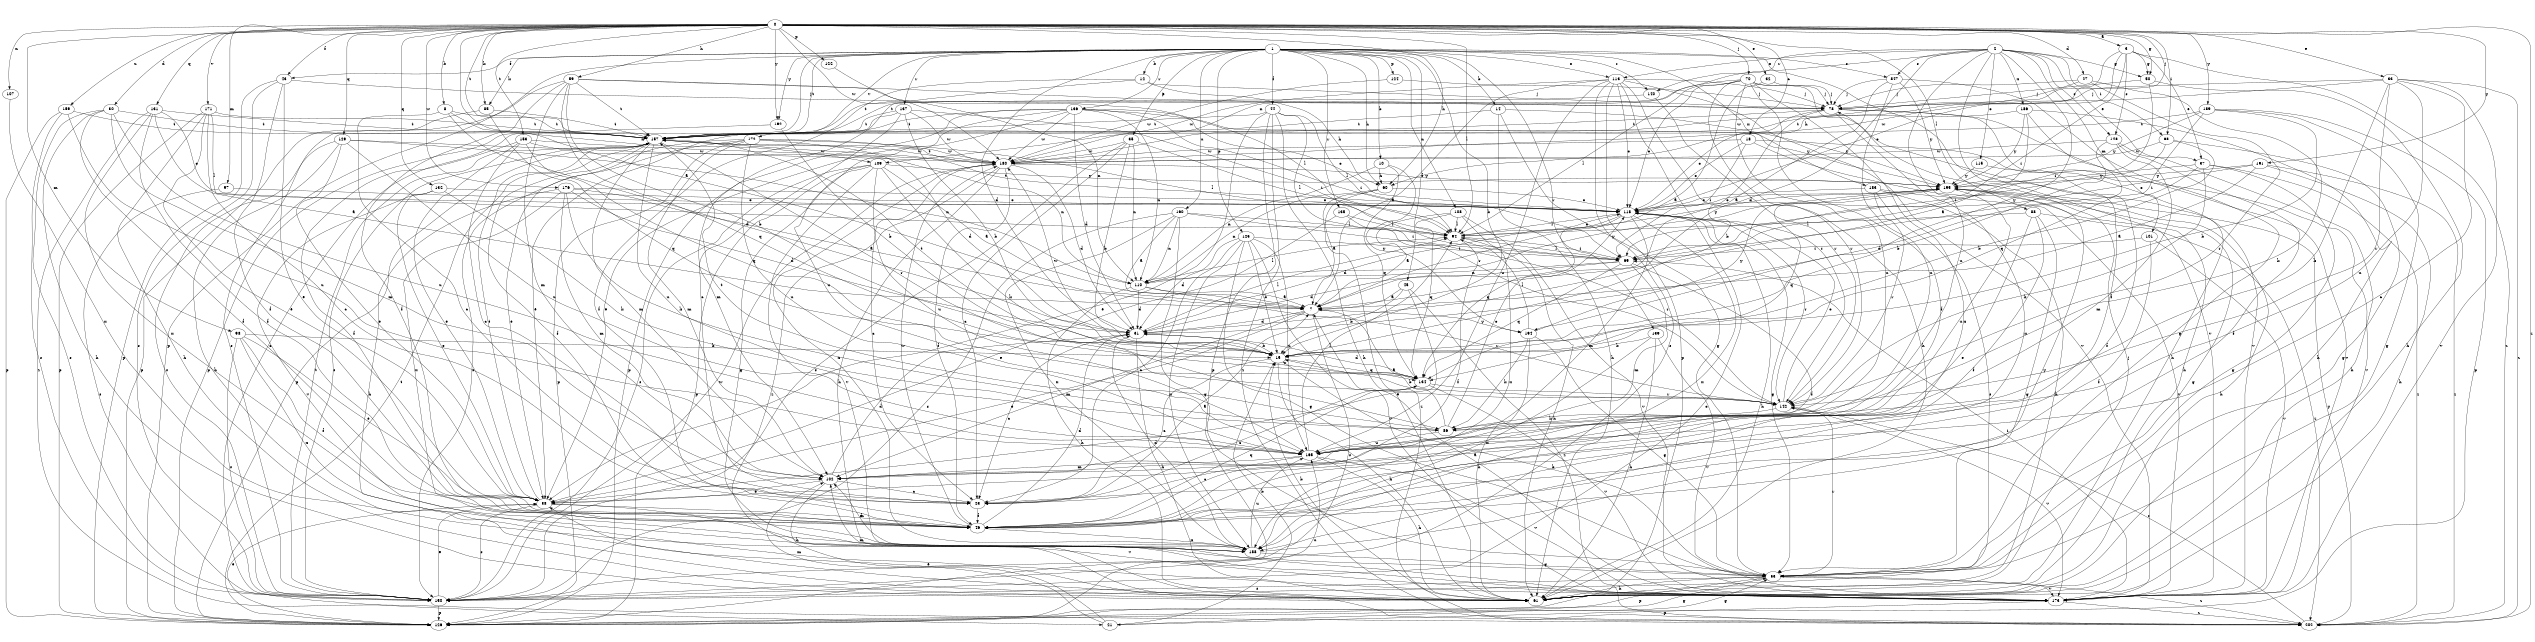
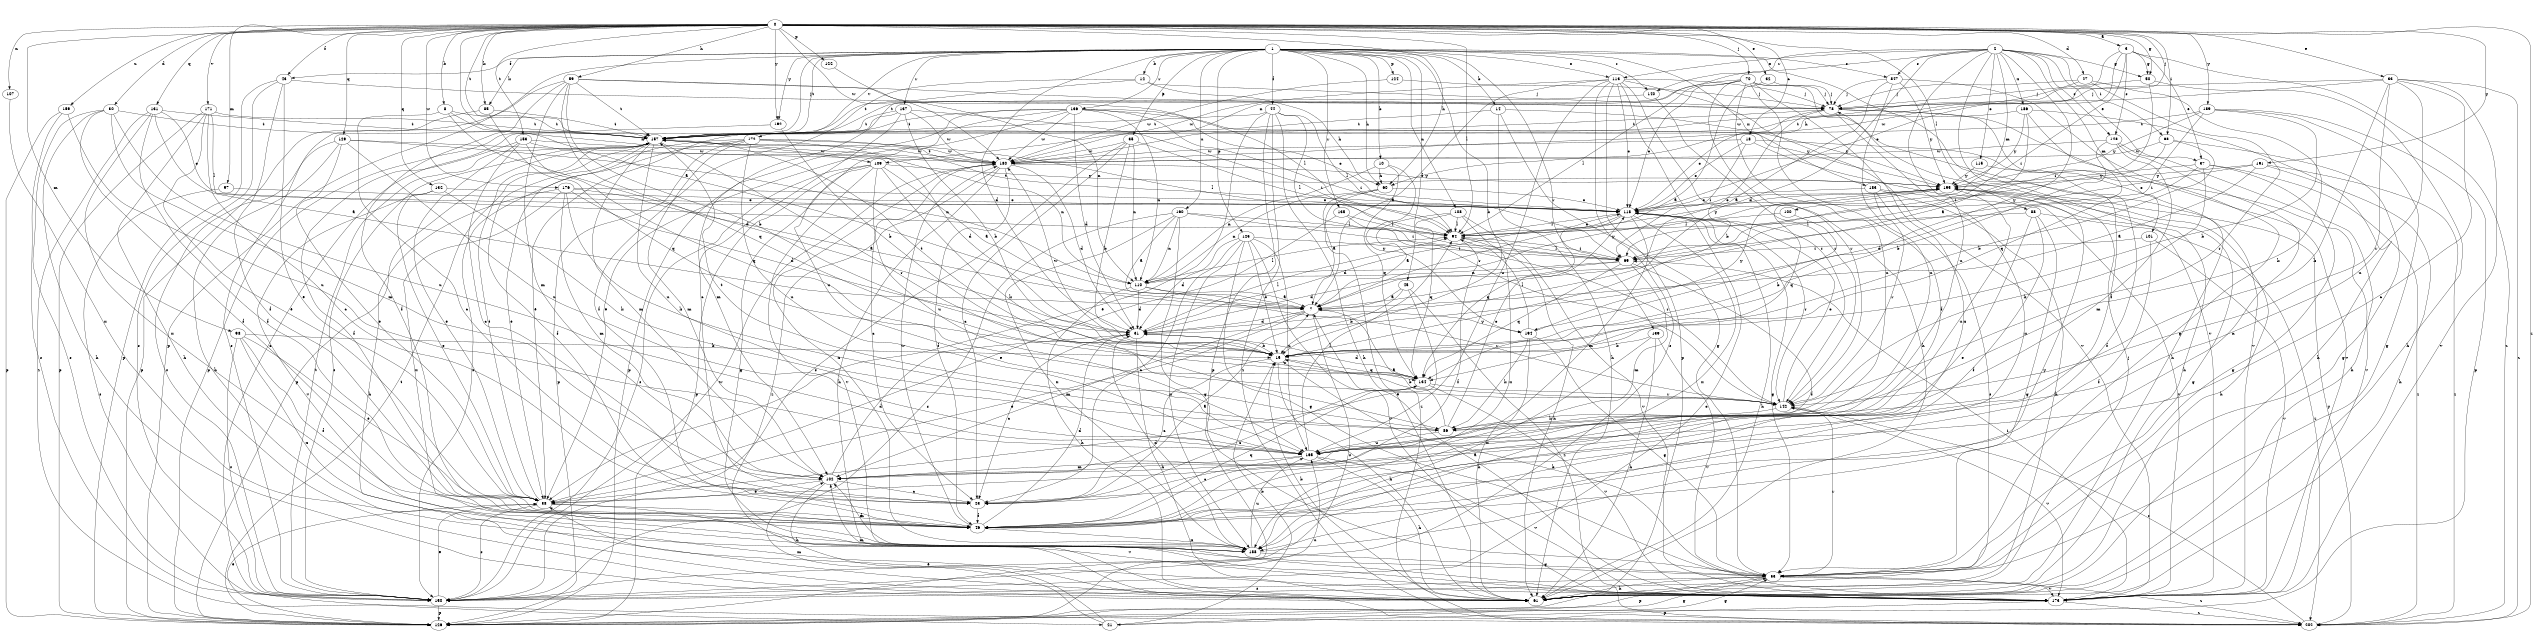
edge "159" -> "157": removed, label "t"
node "100": added
edge "148" -> "46": label "f" -> "n"
